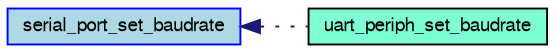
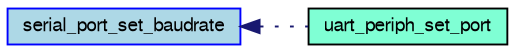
node "uart_periph_set_baudrate": label "uart_periph_set_baudrate" -> "uart_periph_set_port"
